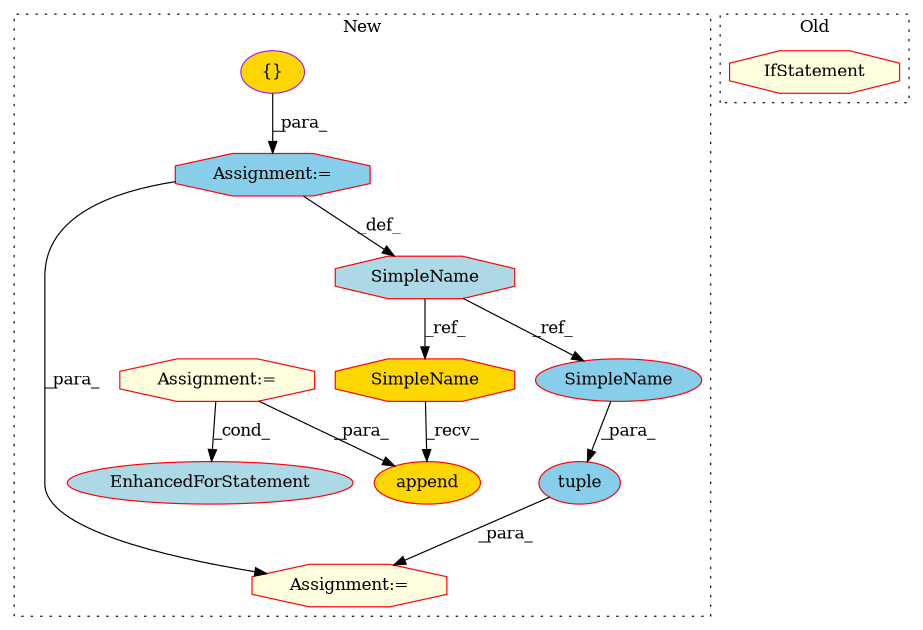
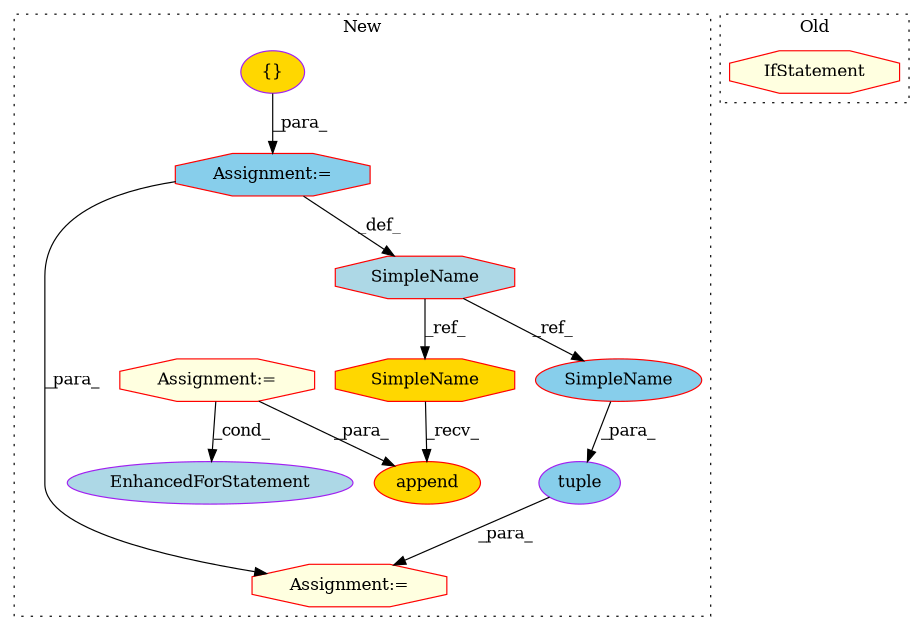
node "EnhancedForStatement": color red -> purple
node "tuple": color red -> purple
